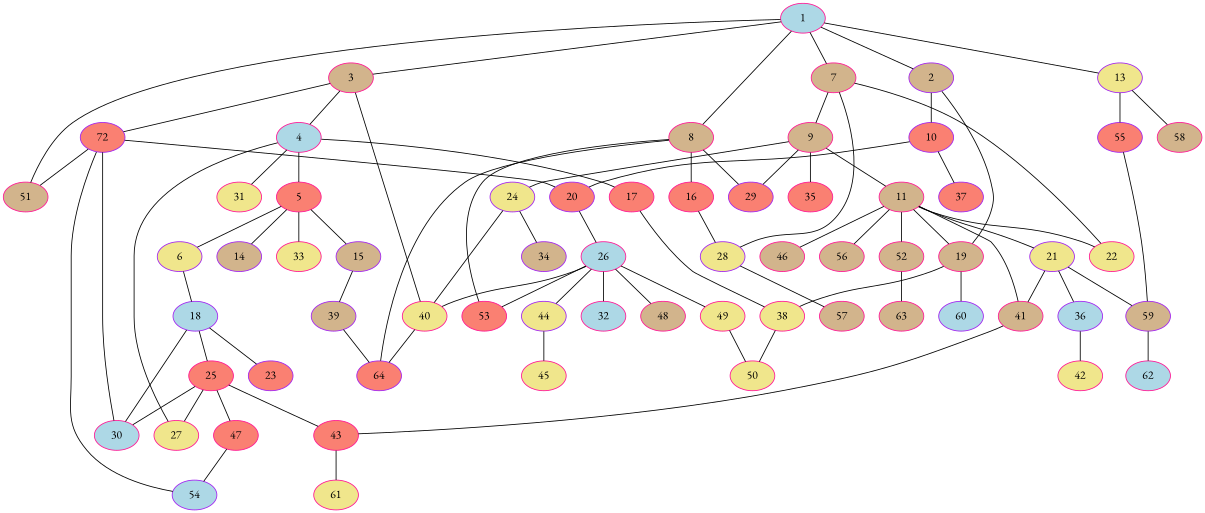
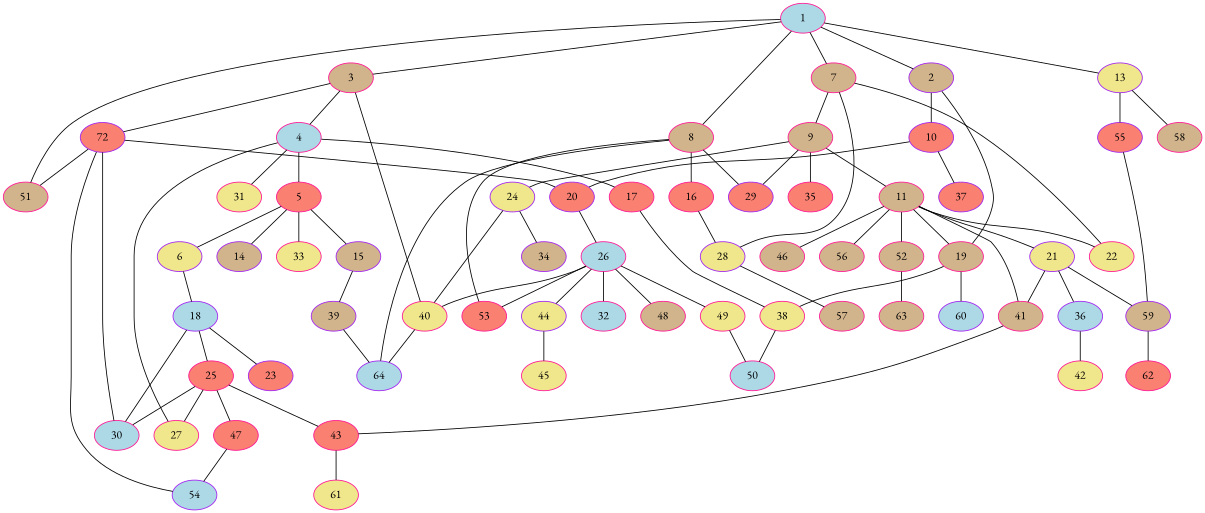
node "64": fillcolor salmon -> lightblue
node "50": fillcolor khaki -> lightblue
node "62": fillcolor lightblue -> salmon
